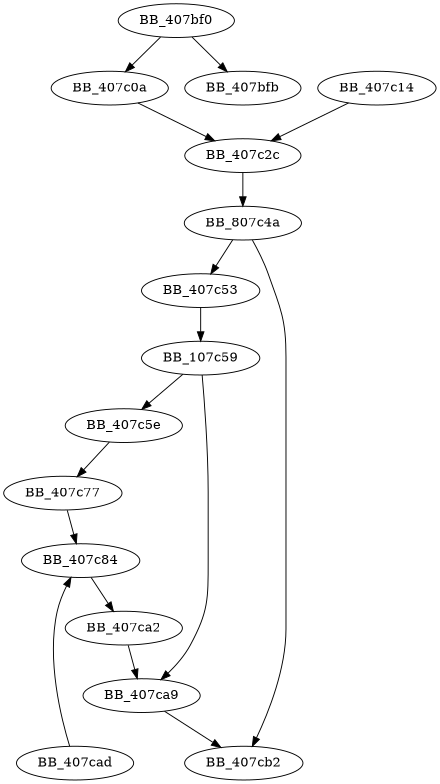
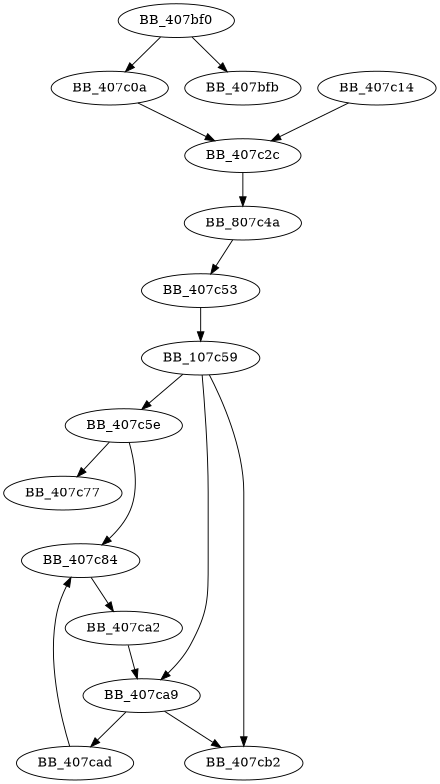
edge "BB_807c4a" -> "BB_407cb2": now "BB_107c59" -> "BB_407cb2"
edge "BB_407c77" -> "BB_407c84": now "BB_407c5e" -> "BB_407c84"
edge "BB_407ca9" -> "BB_407cad": added
